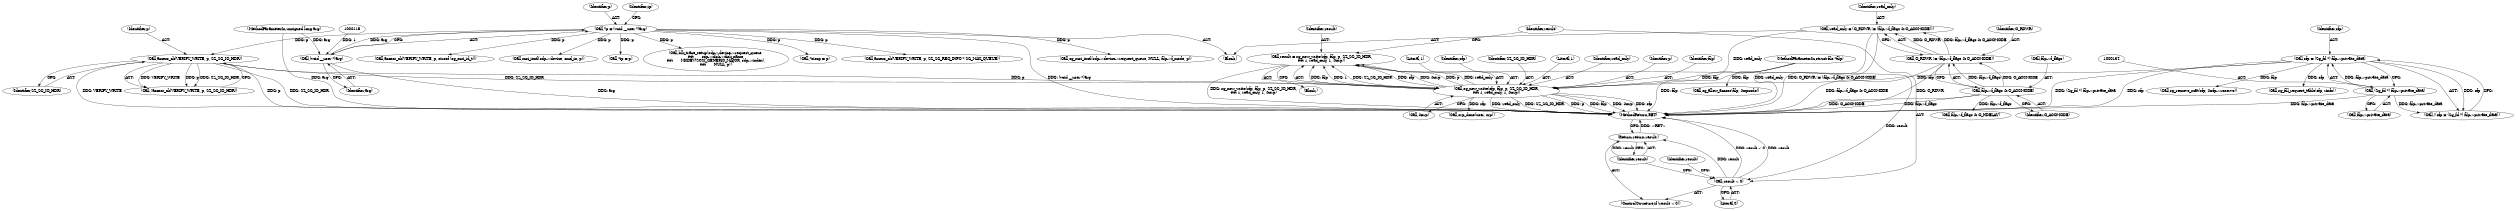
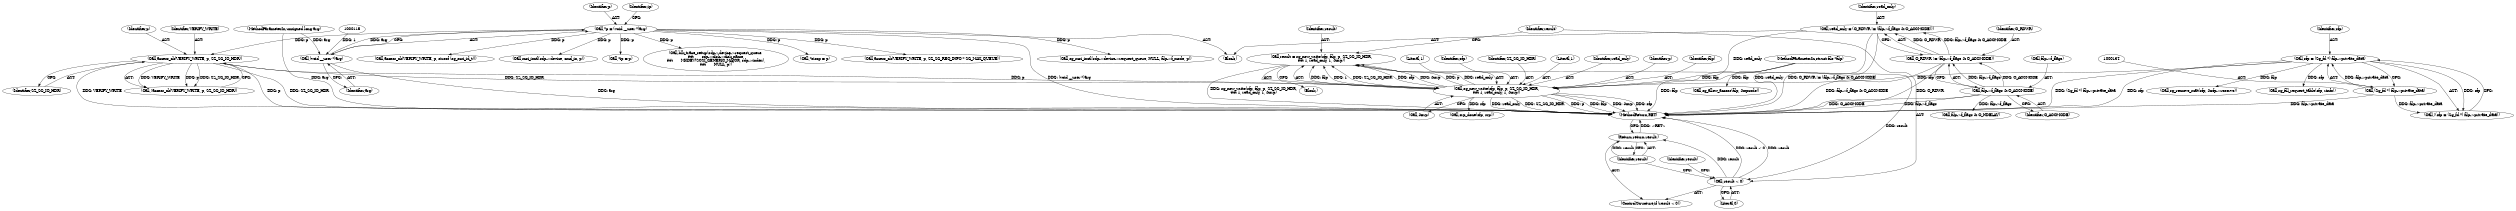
node "(Identifier,VERIFY_WRITE)": added
node "(Call,srp_done(user, srp))": label "(Call,srp_done(user, srp))" -> "(Call,srp_done(sfp, srp))"
node "(Call,filp->private_data)": removed
